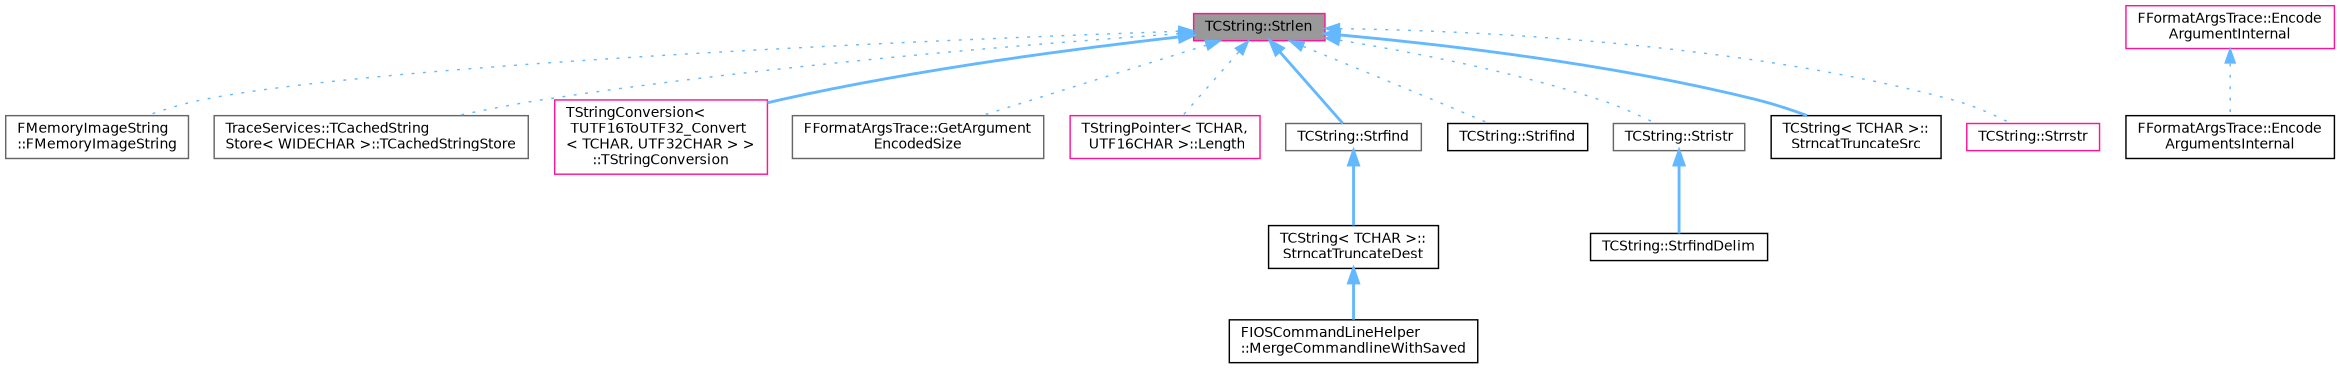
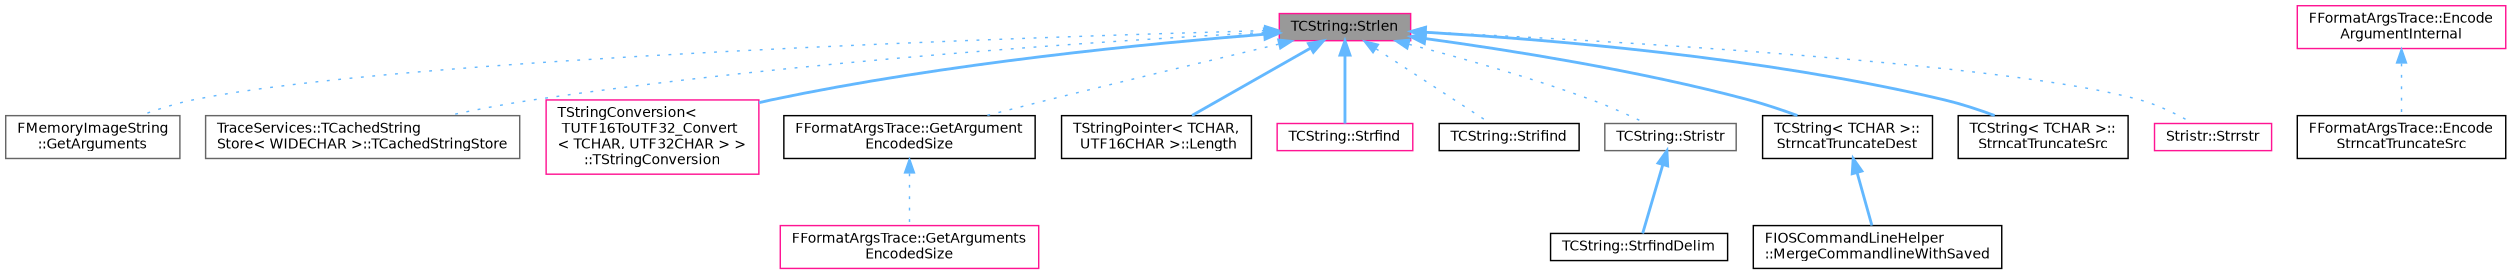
edge "TStringPointer< TCHAR, UTF16CHAR >::Length" -> "TCString::Strlen": style dotted -> bold
node "FMemoryImageString ::FMemoryImageString": label "FMemoryImageString ::FMemoryImageString" -> "FMemoryImageString ::GetArguments"
node "FFormatArgsTrace::GetArgument EncodedSize": color gray40 -> black
node "TStringPointer< TCHAR, UTF16CHAR >::Length": color deeppink -> black
node "TCString::Strfind": color gray40 -> deeppink
node "TCString::Strrstr": label "TCString::Strrstr" -> "Stristr::Strrstr"
node "FFormatArgsTrace::Encode ArgumentsInternal": label "FFormatArgsTrace::Encode ArgumentsInternal" -> "FFormatArgsTrace::Encode StrncatTruncateSrc"
edge "TCString< TCHAR >:: StrncatTruncateDest" -> "TCString::Strfind": now "TCString< TCHAR >:: StrncatTruncateDest" -> "TCString::Strlen"
node "FFormatArgsTrace::GetArguments EncodedSize": added
